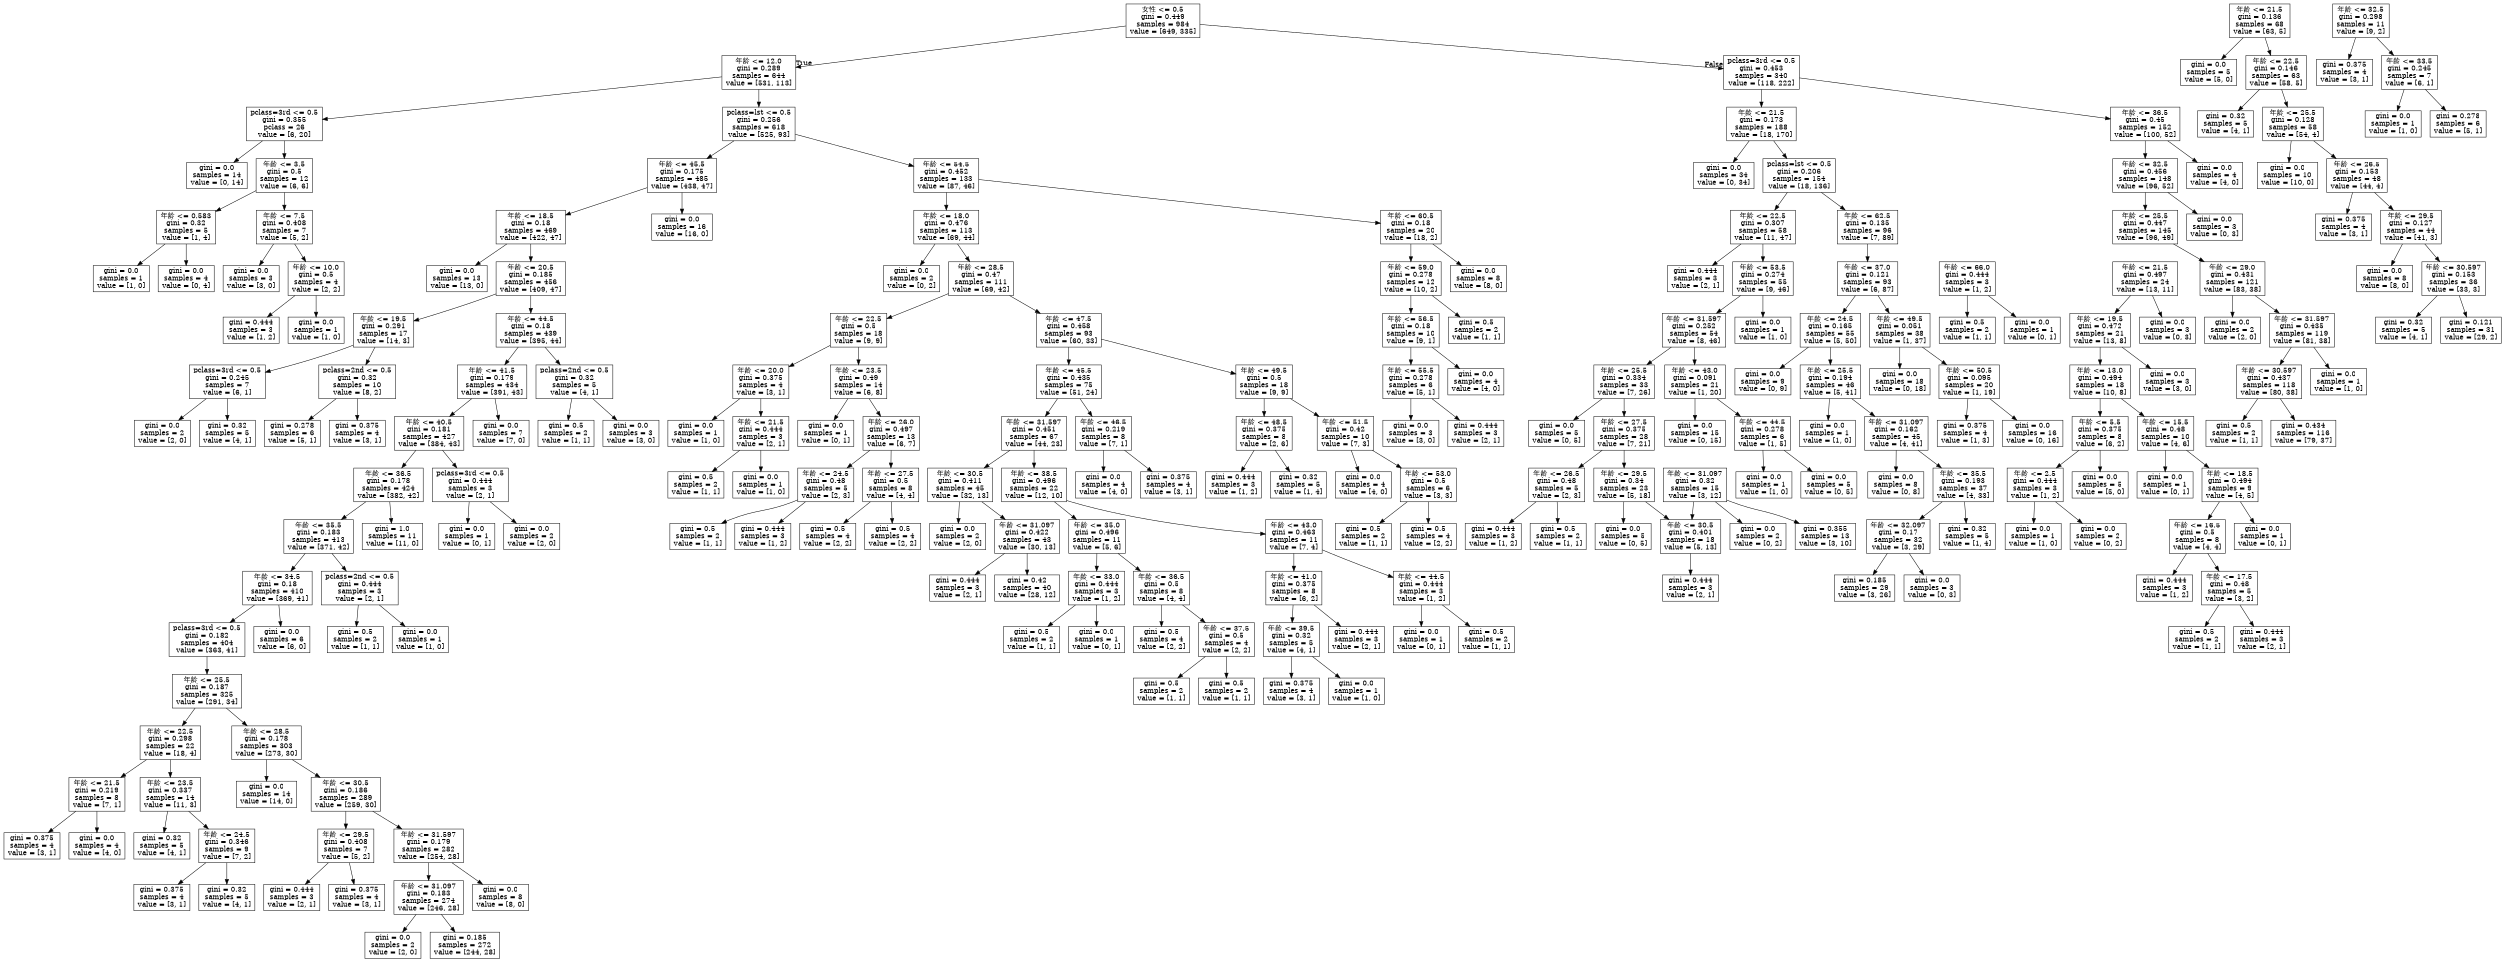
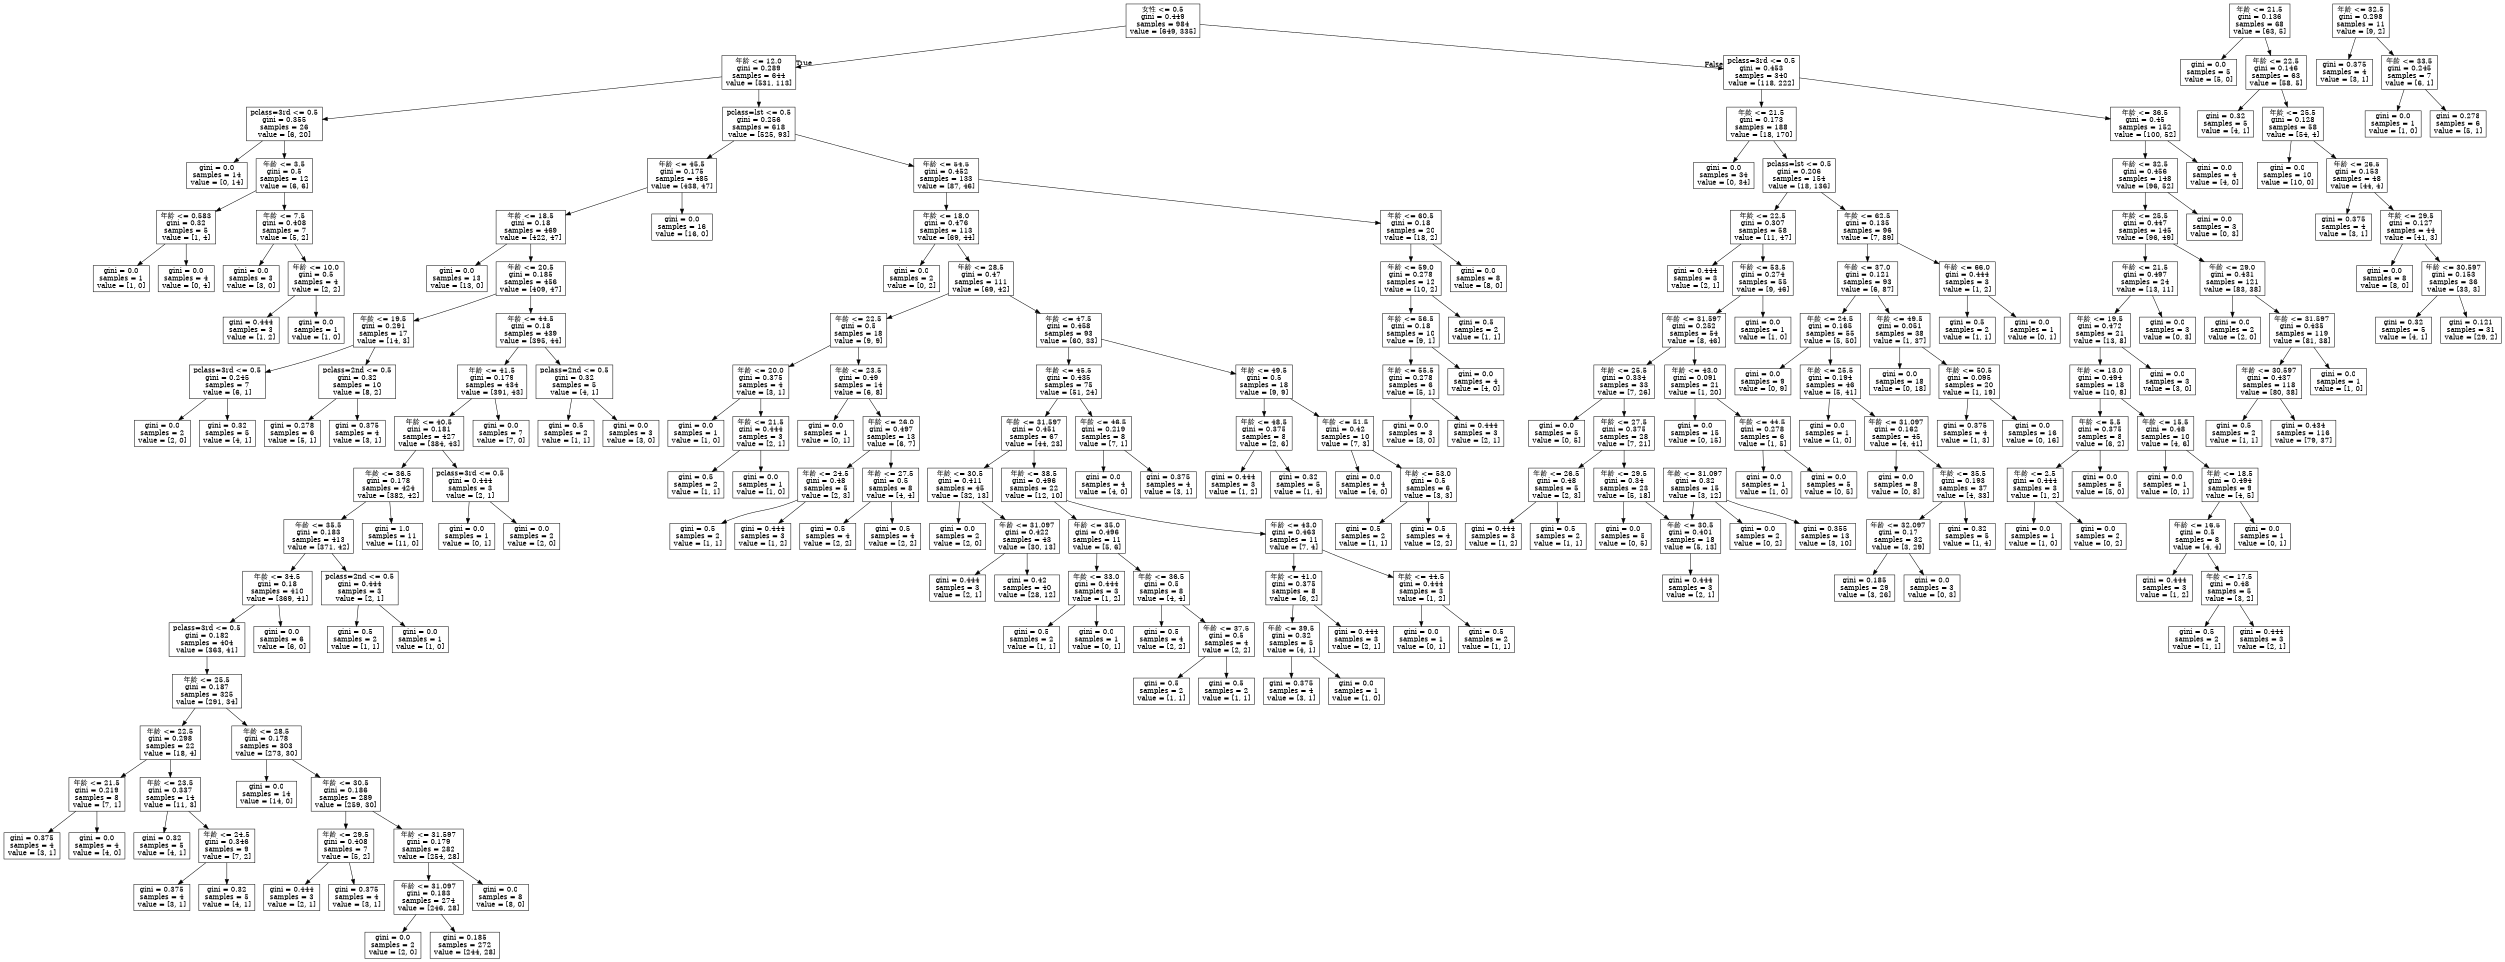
node "pclass=3rd <= 0.5 gini = 0.355 pclass = 26 value = [6, 20]": label "pclass=3rd <= 0.5 gini = 0.355 pclass = 26 value = [6, 20]" -> "pclass=3rd <= 0.5 gini = 0.355 samples = 26 value = [6, 20]"
edge "年龄 <= 25.5 gini = 0.447 samples = 145 value = [96, 49]" -> "年龄 <= 21.5 gini = 0.497 samples = 24 value = [13, 11]": added
edge "年龄 <= 62.5 gini = 0.135 samples = 96 value = [7, 89]" -> "年龄 <= 66.0 gini = 0.444 samples = 3 value = [1, 2]": added
